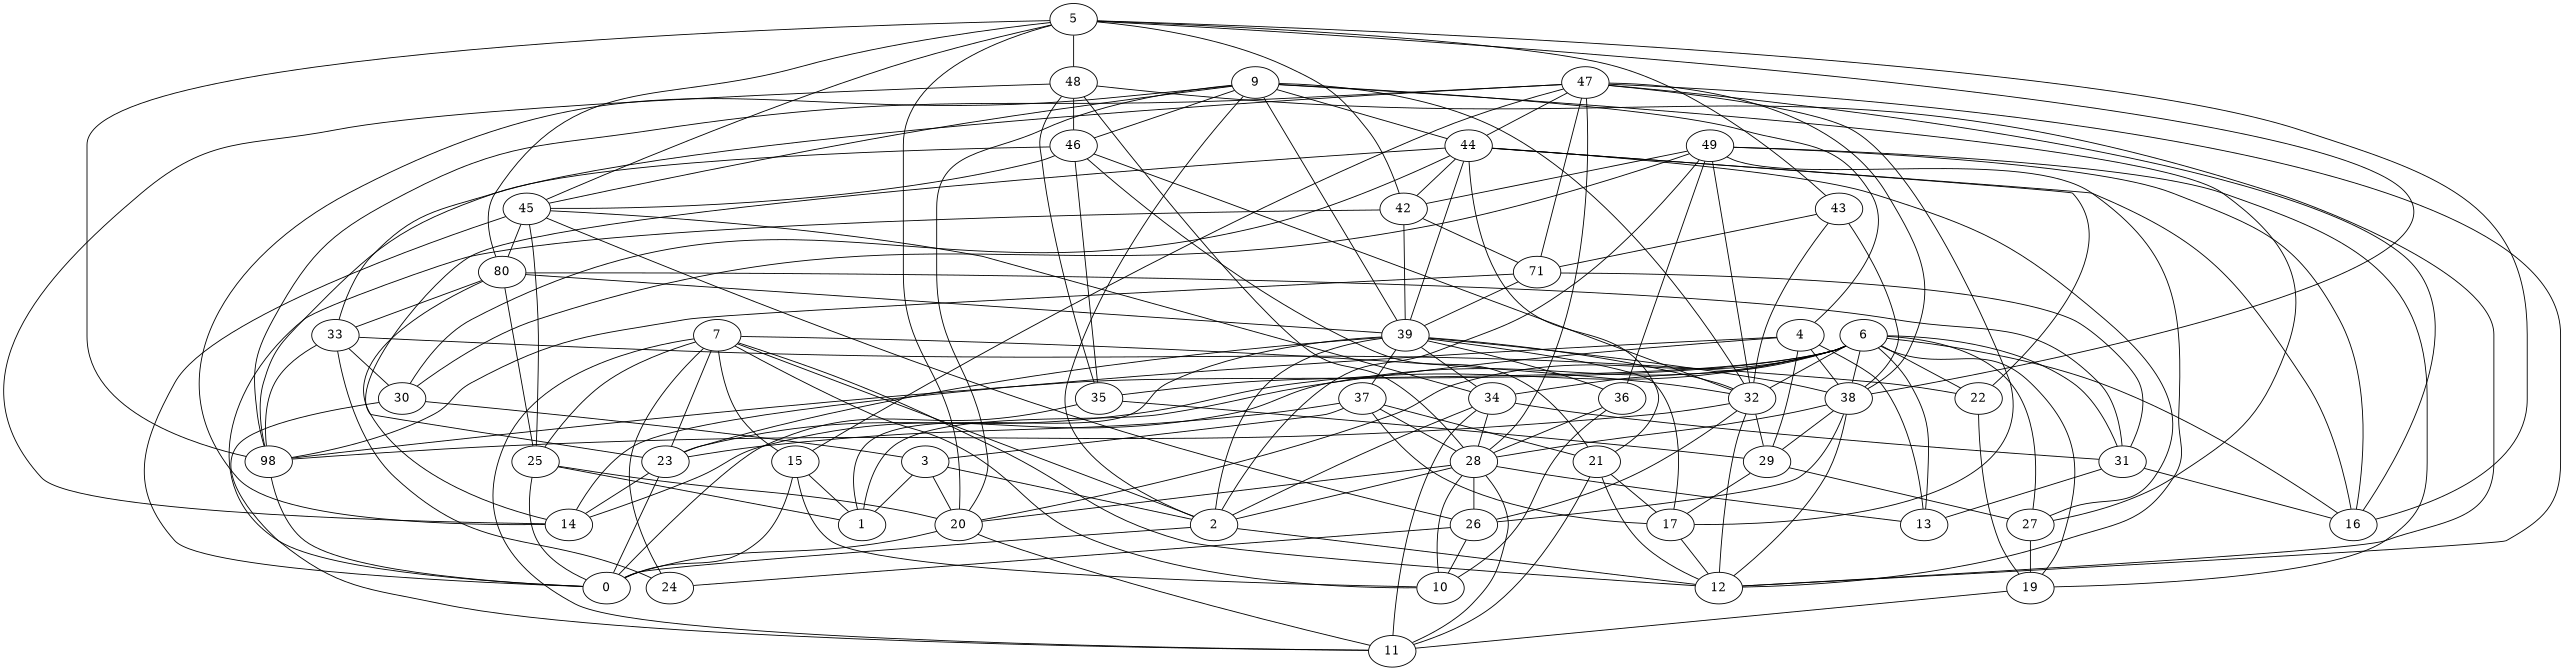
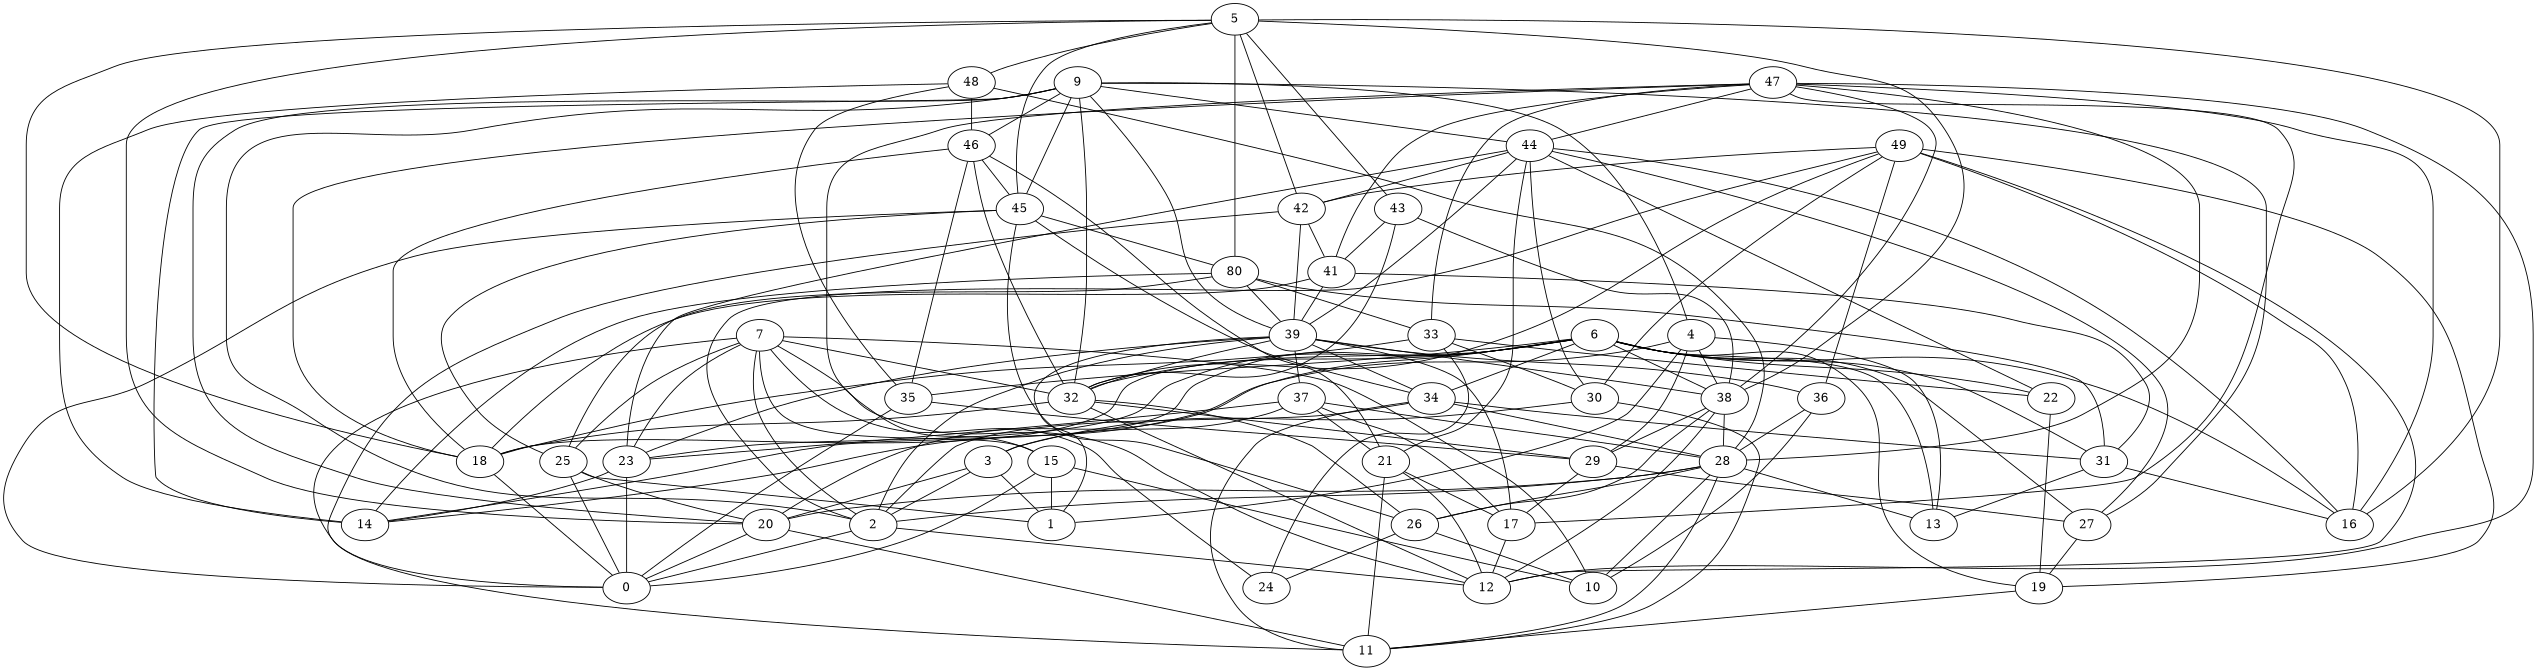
edge "48" -- "12": removed
node "71": label "71" -> "41"
node "98": label "98" -> "18"
